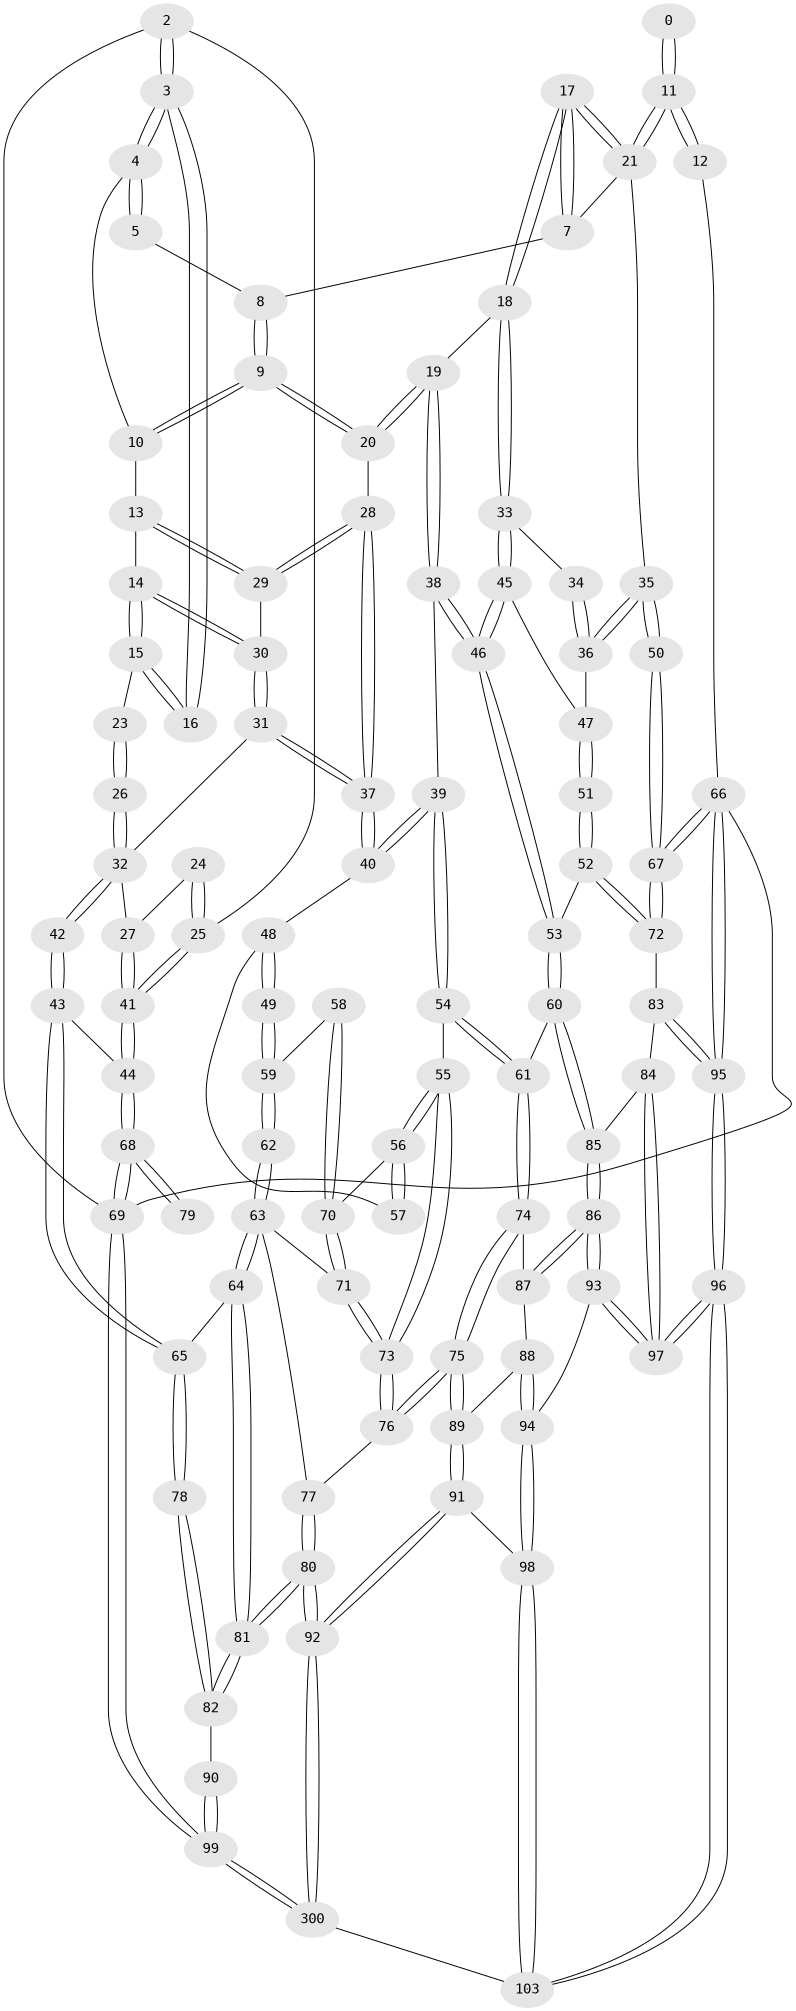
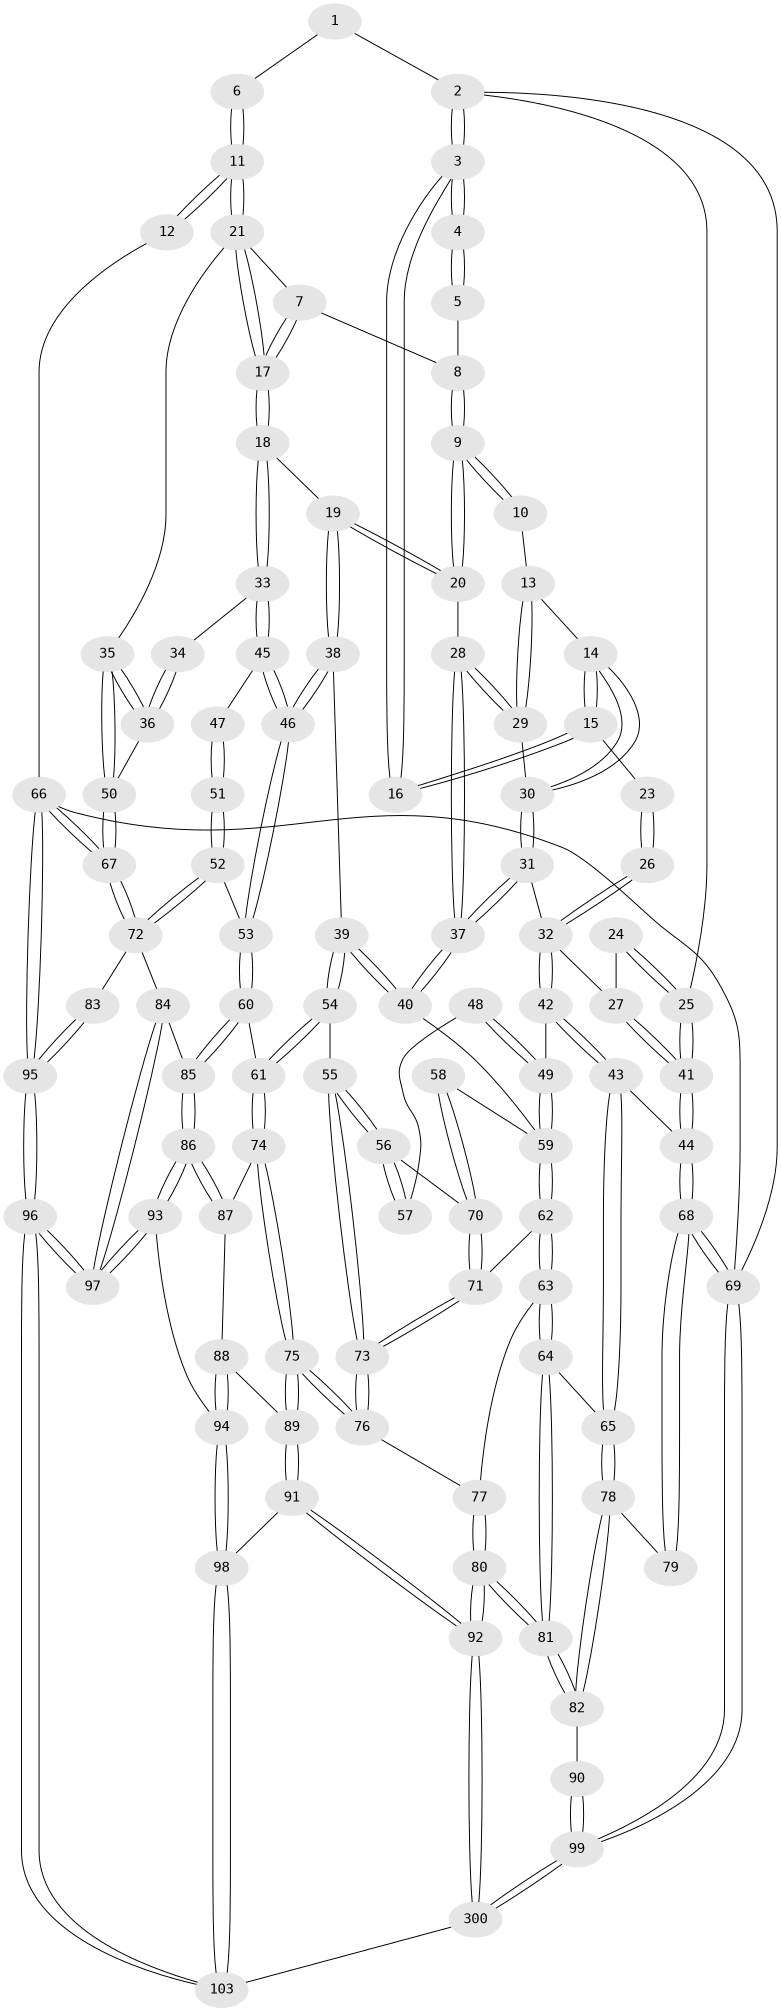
node "1": added
node "0": label "0" -> "6"
edge "4" -- "10": removed
edge "36" -- "47": now "36" -- "50"
edge "40" -- "48": now "40" -- "59"
edge "42" -- "49": added
edge "83" -- "84": now "72" -- "84"
edge "63" -- "71": now "62" -- "71"
edge "78" -- "79": added
